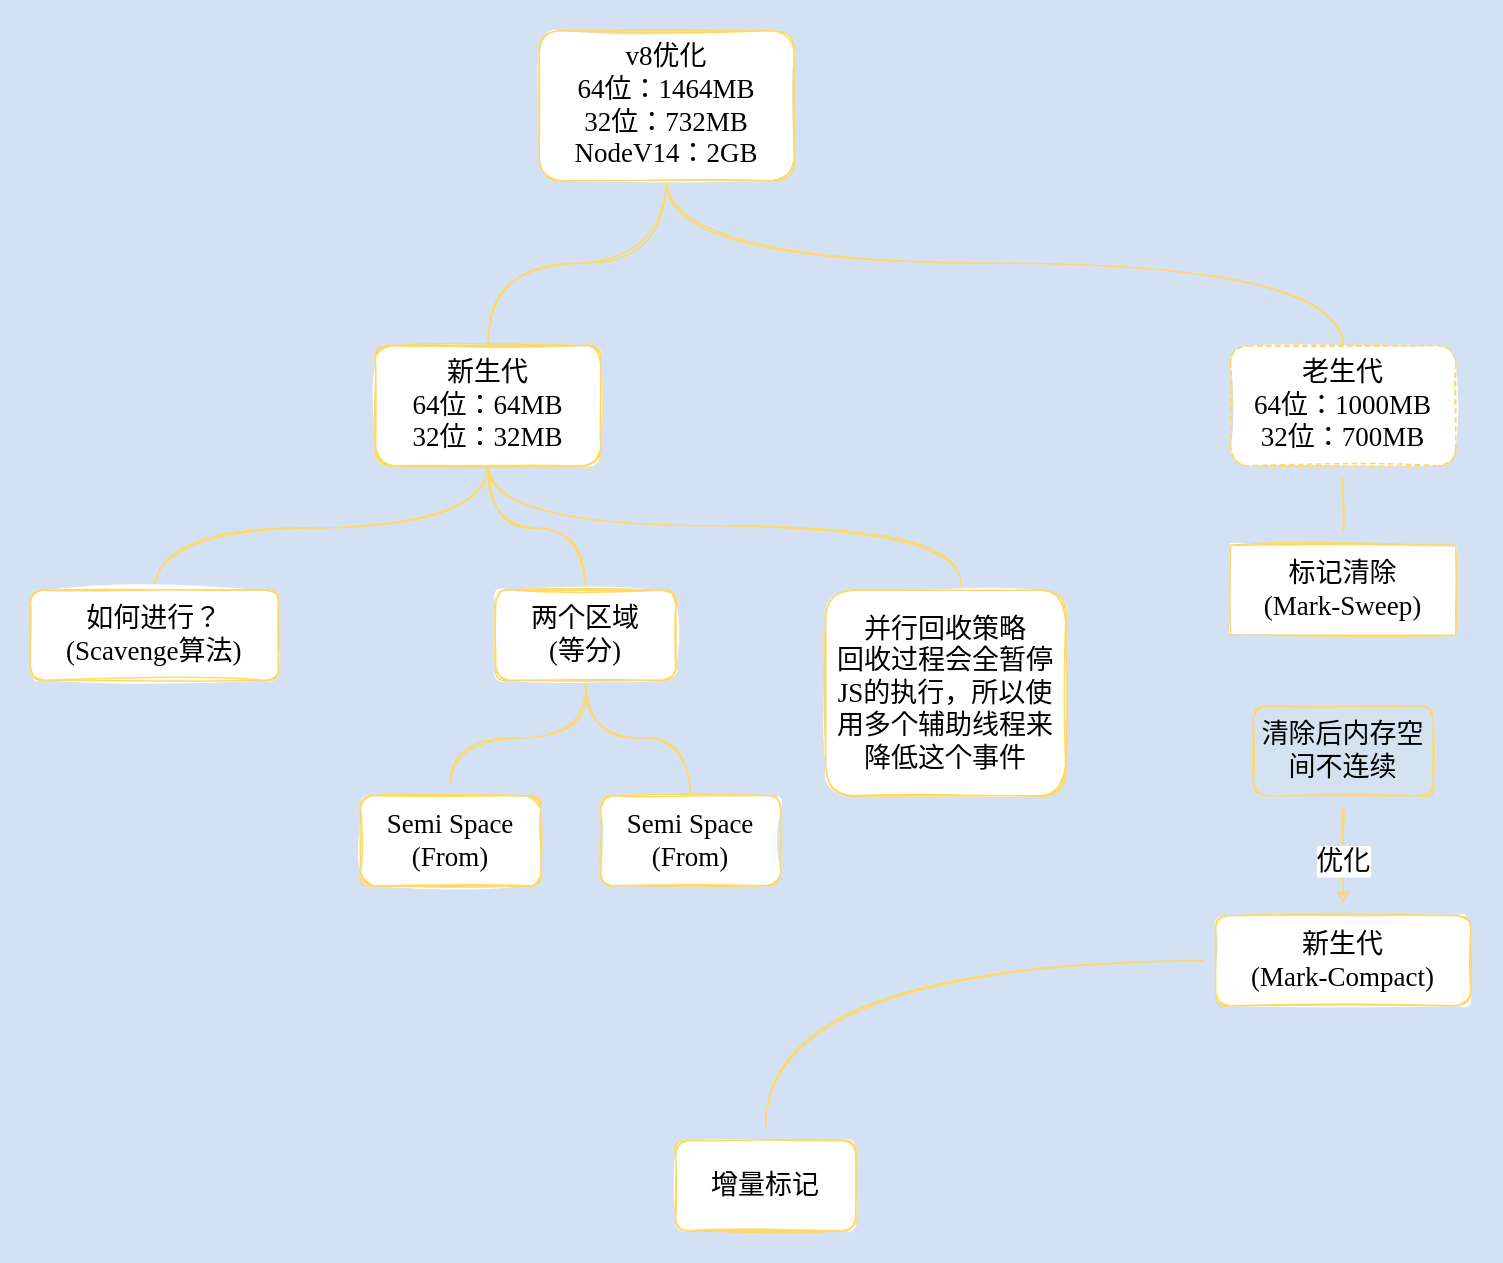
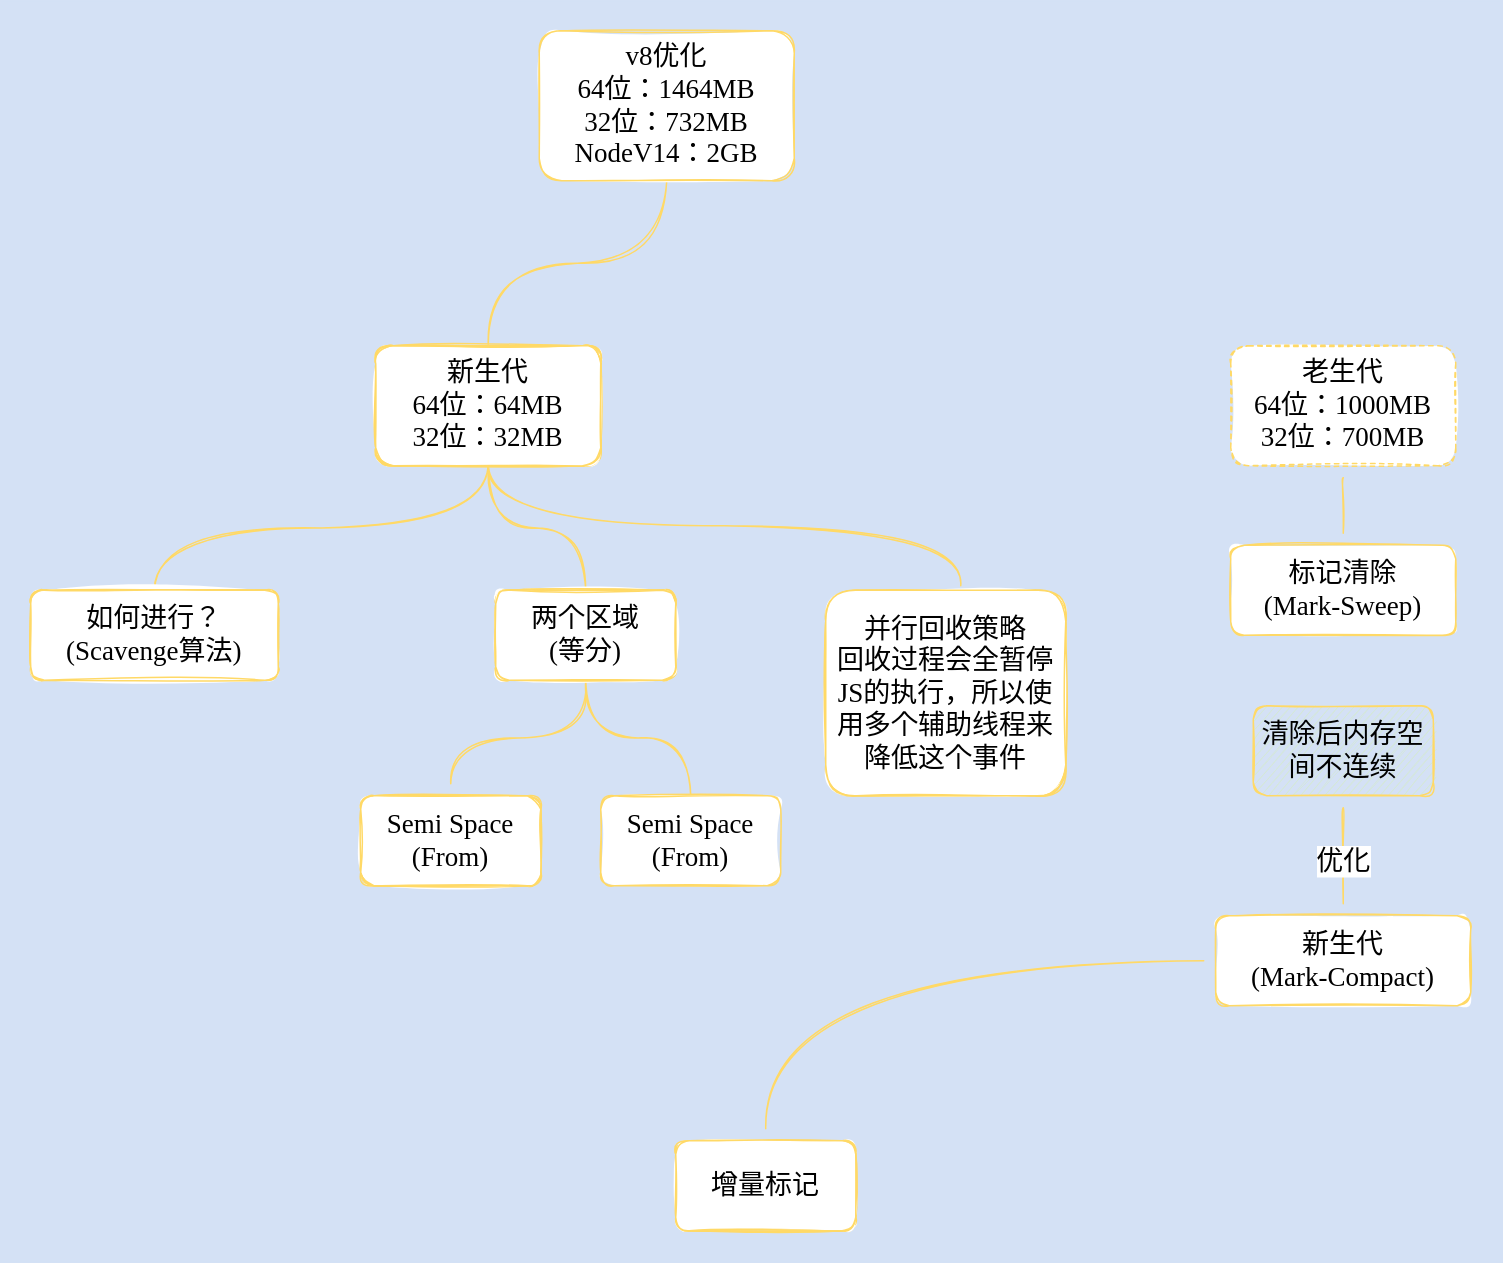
edge "v8优化64位：1464MB32位：732MBNodeV14：2GB" -- "老生代64位：1000MB32位：700MB": removed
node "标记清除 (Mark-Sweep)": shape rectangle -> rounded rectangle
edge "清除后内存空间不连续" -> "新生代 (Mark-Compact)": arrowhead classic -> none
